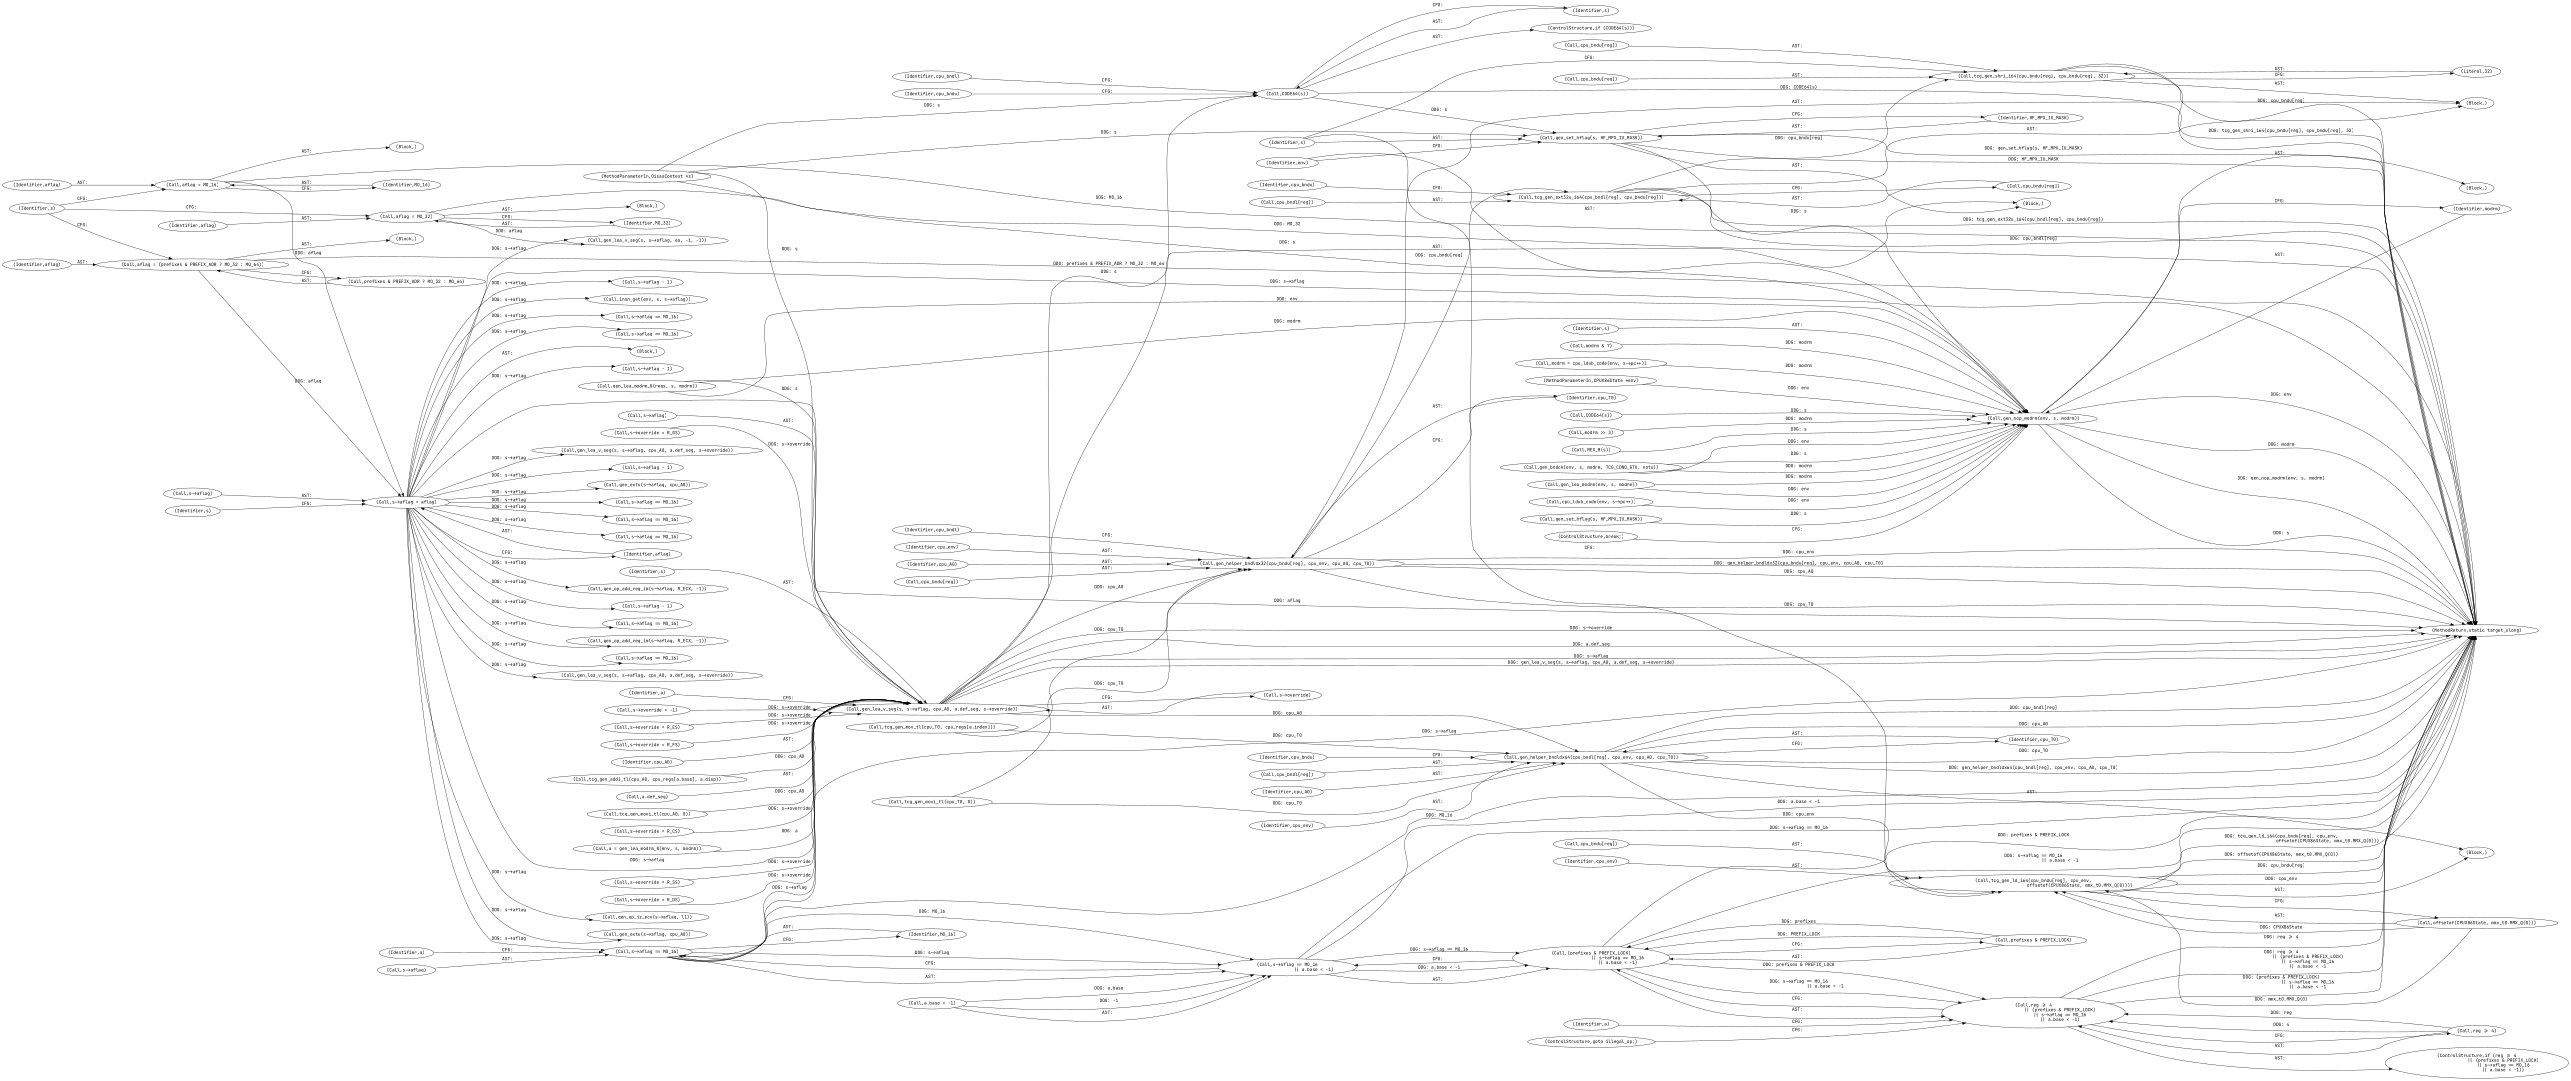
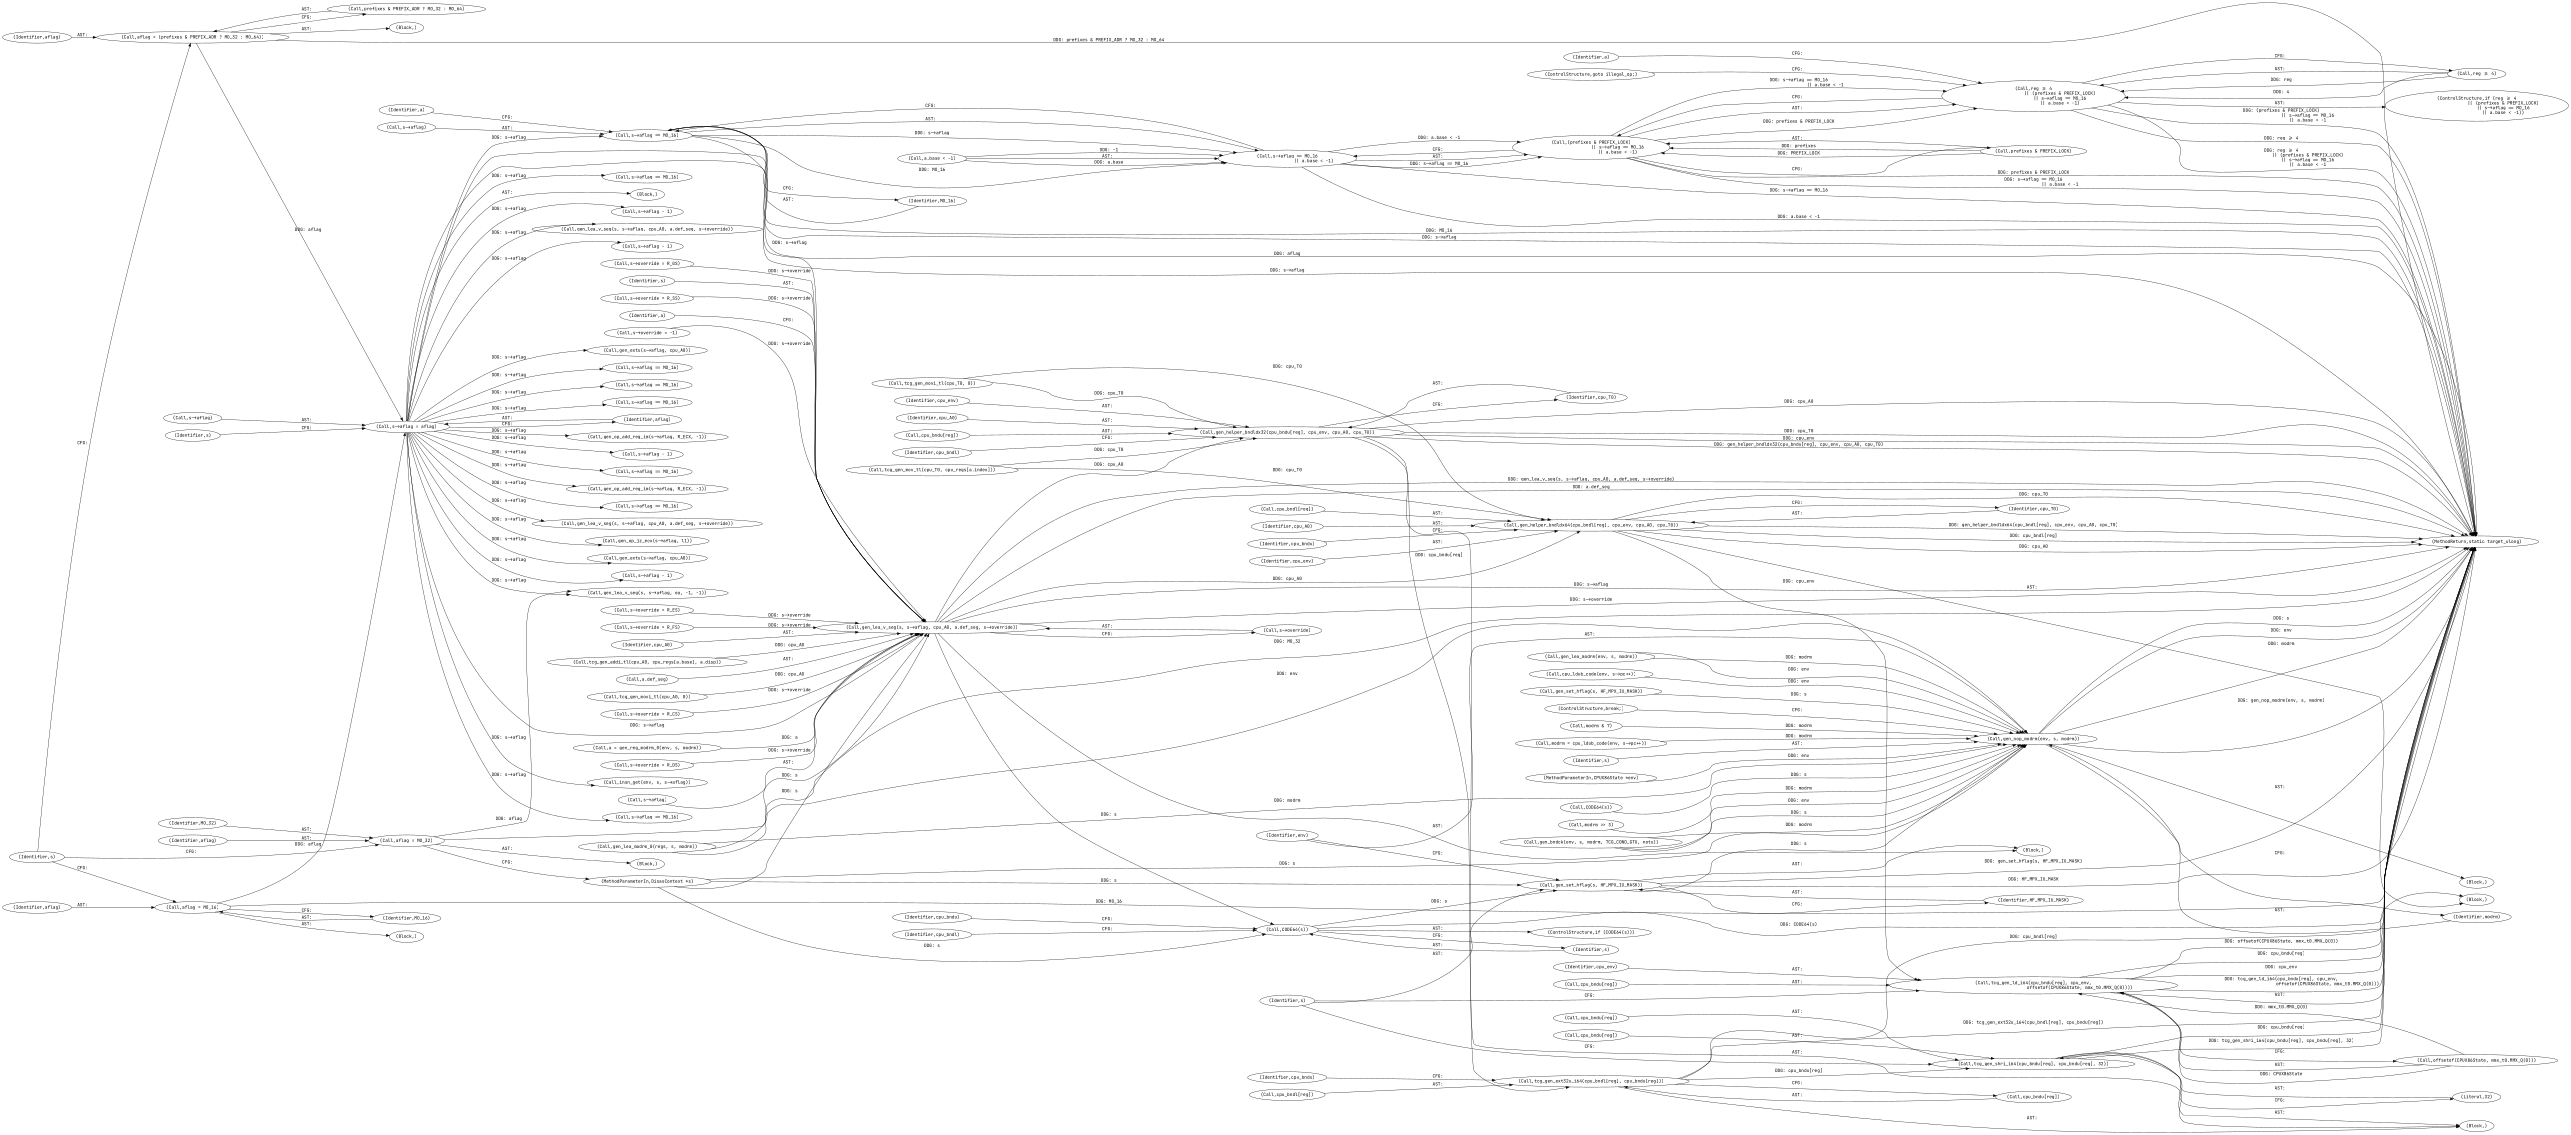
edge "(Call,aflag = MO_32)" -> "(Identifier,MO_32)": now "(Call,aflag = MO_32)" -> "(MethodParameterIn,DisasContext *s)"
node "(Call,REX_B(s))": removed
node "(Call,a = gen_lea_modrm_0(env, s, modrm))": label "(Call,a = gen_lea_modrm_0(env, s, modrm))" -> "(Call,a = gen_reg_modrm_0(env, s, modrm))"
